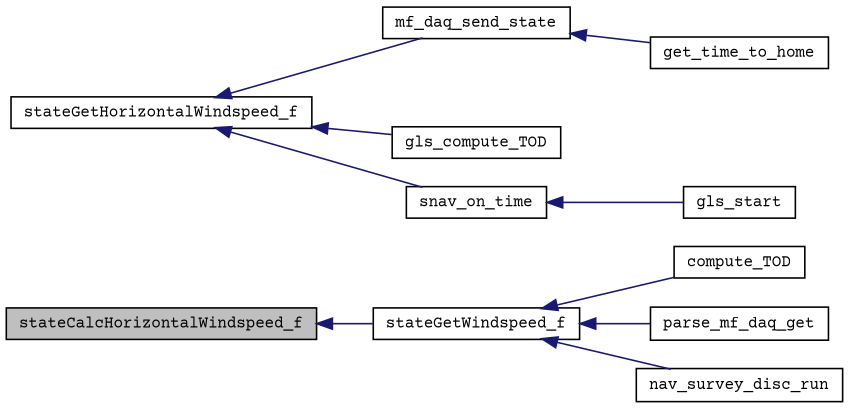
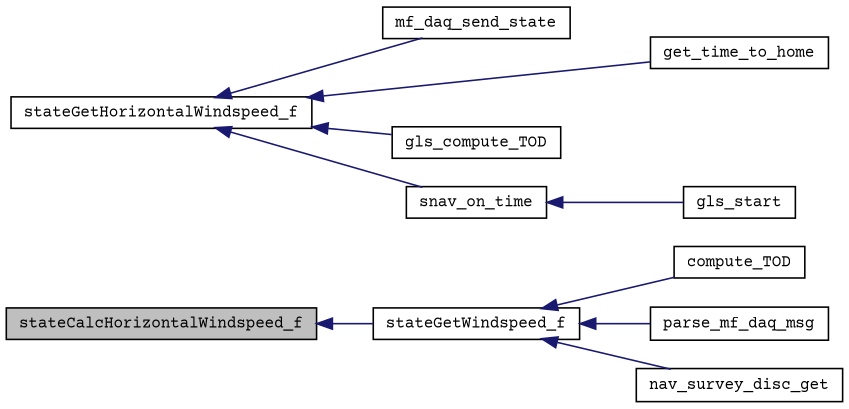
edge "get_time_to_home" -> "mf_daq_send_state": now "get_time_to_home" -> "stateGetHorizontalWindspeed_f"
node "parse_mf_daq_get": label "parse_mf_daq_get" -> "parse_mf_daq_msg"
node "nav_survey_disc_run": label "nav_survey_disc_run" -> "nav_survey_disc_get"
